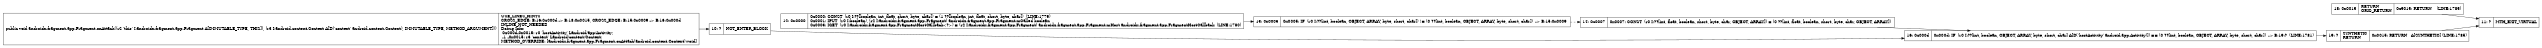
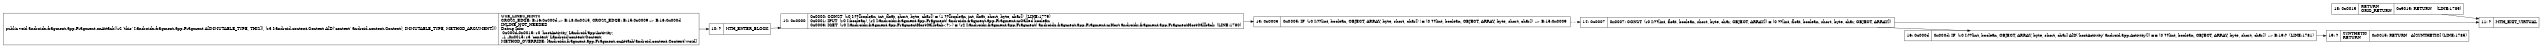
edge "19: ?" -> "11: ?": now "14: 0x0007" -> "11: ?"
node "10: ?": text "NOT_ENTER_BLOCK" -> "MTH_ENTER_BLOCK"
edge "10: ?" -> "16: 0x000d": now "10: ?" -> "12: 0x0000"
